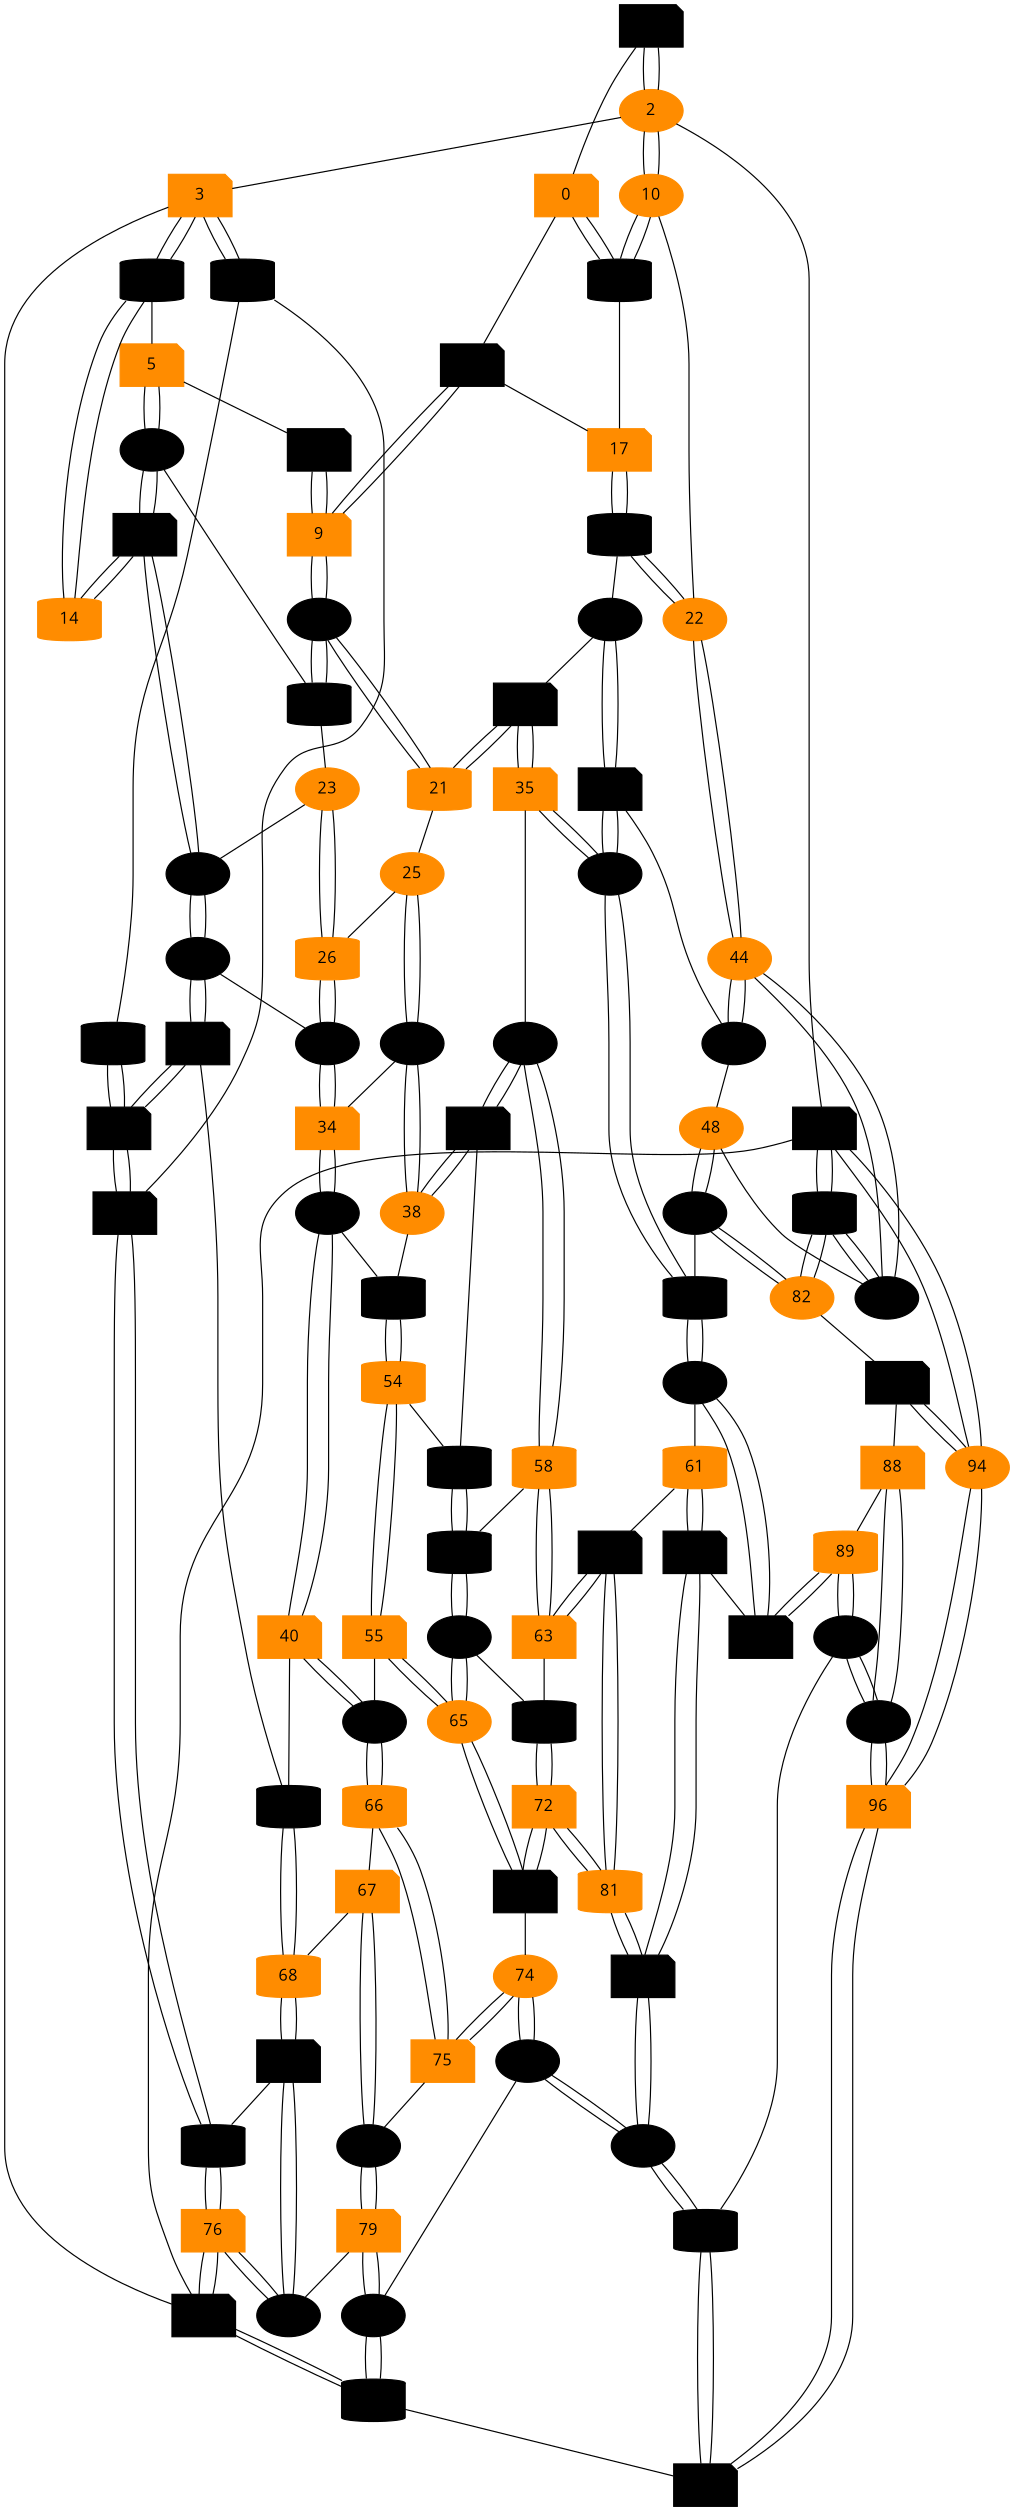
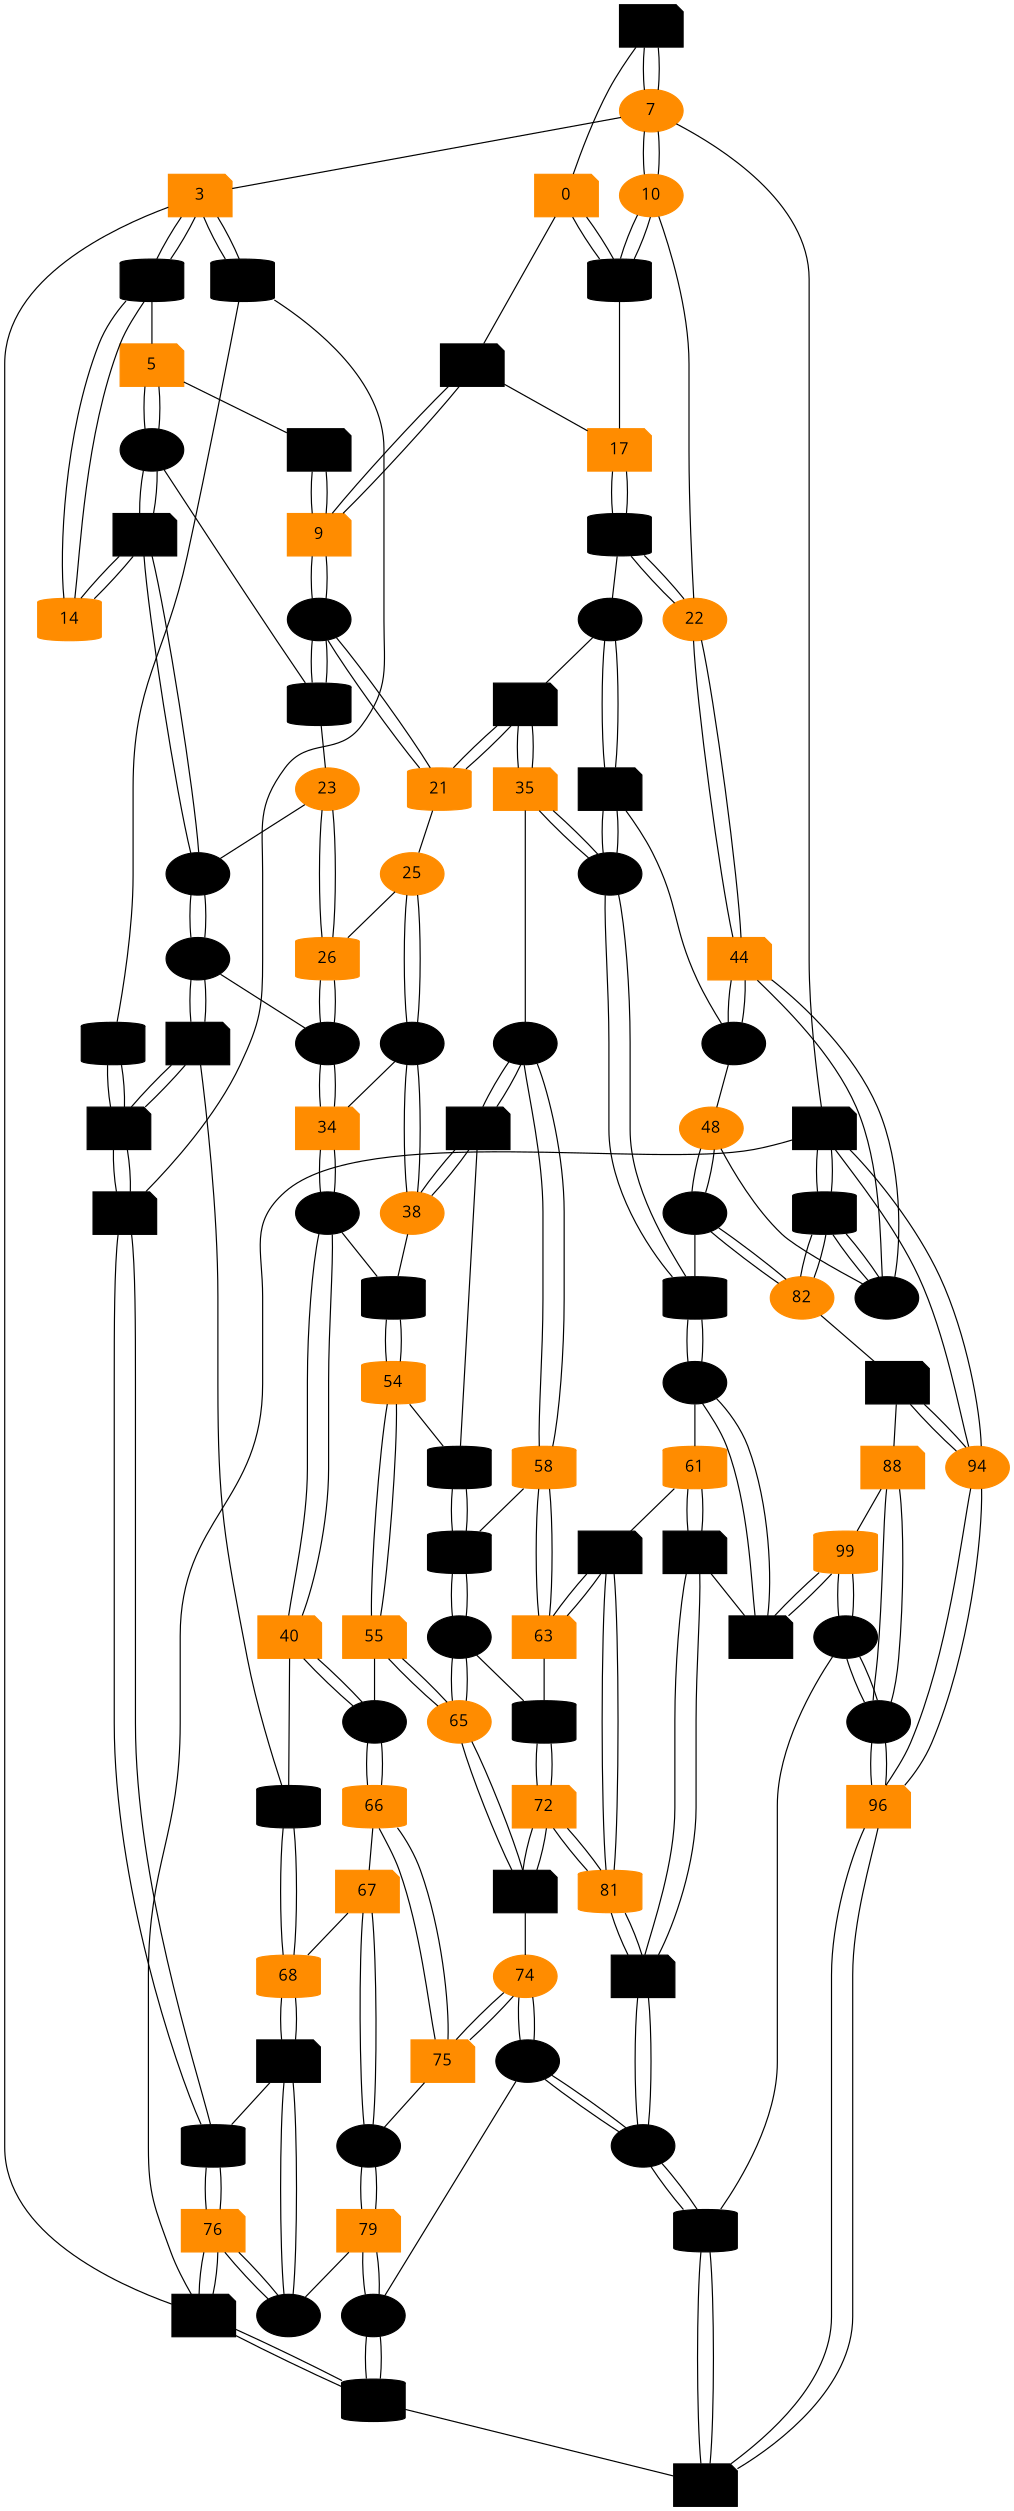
node "2": label "2" -> "7"
node "44": shape ellipse -> note
node "89": label "89" -> "99"
